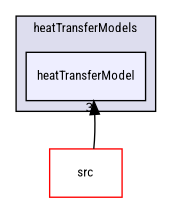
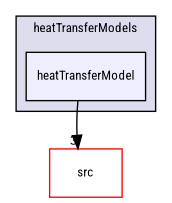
edge "src" -> "heatTransferModel": reversed
